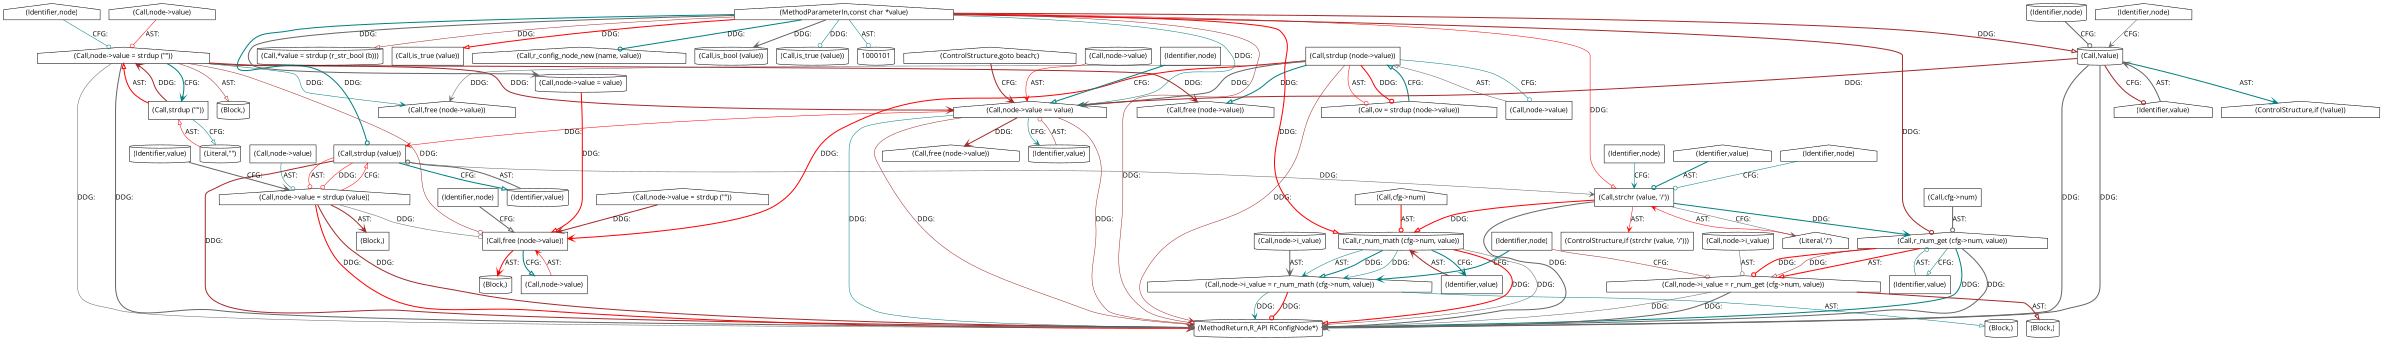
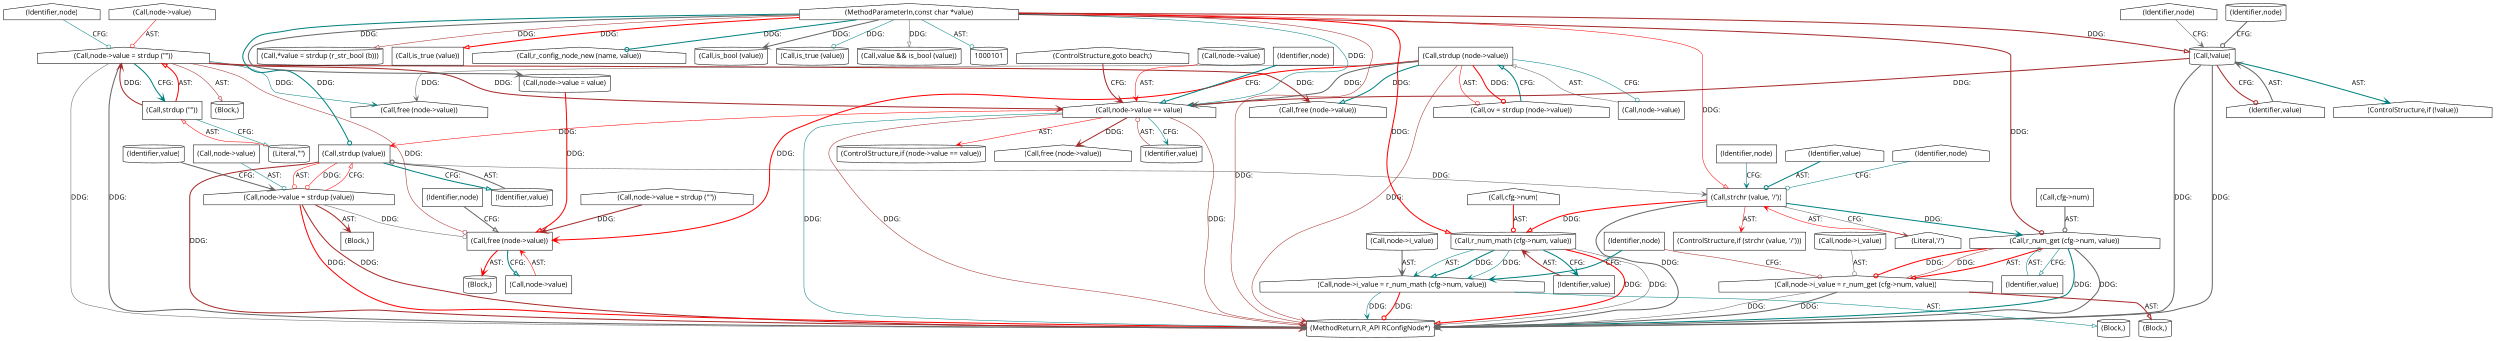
node "(Call,value && is_bool (value))": added
node "(ControlStructure,if (node->value == value))": added
